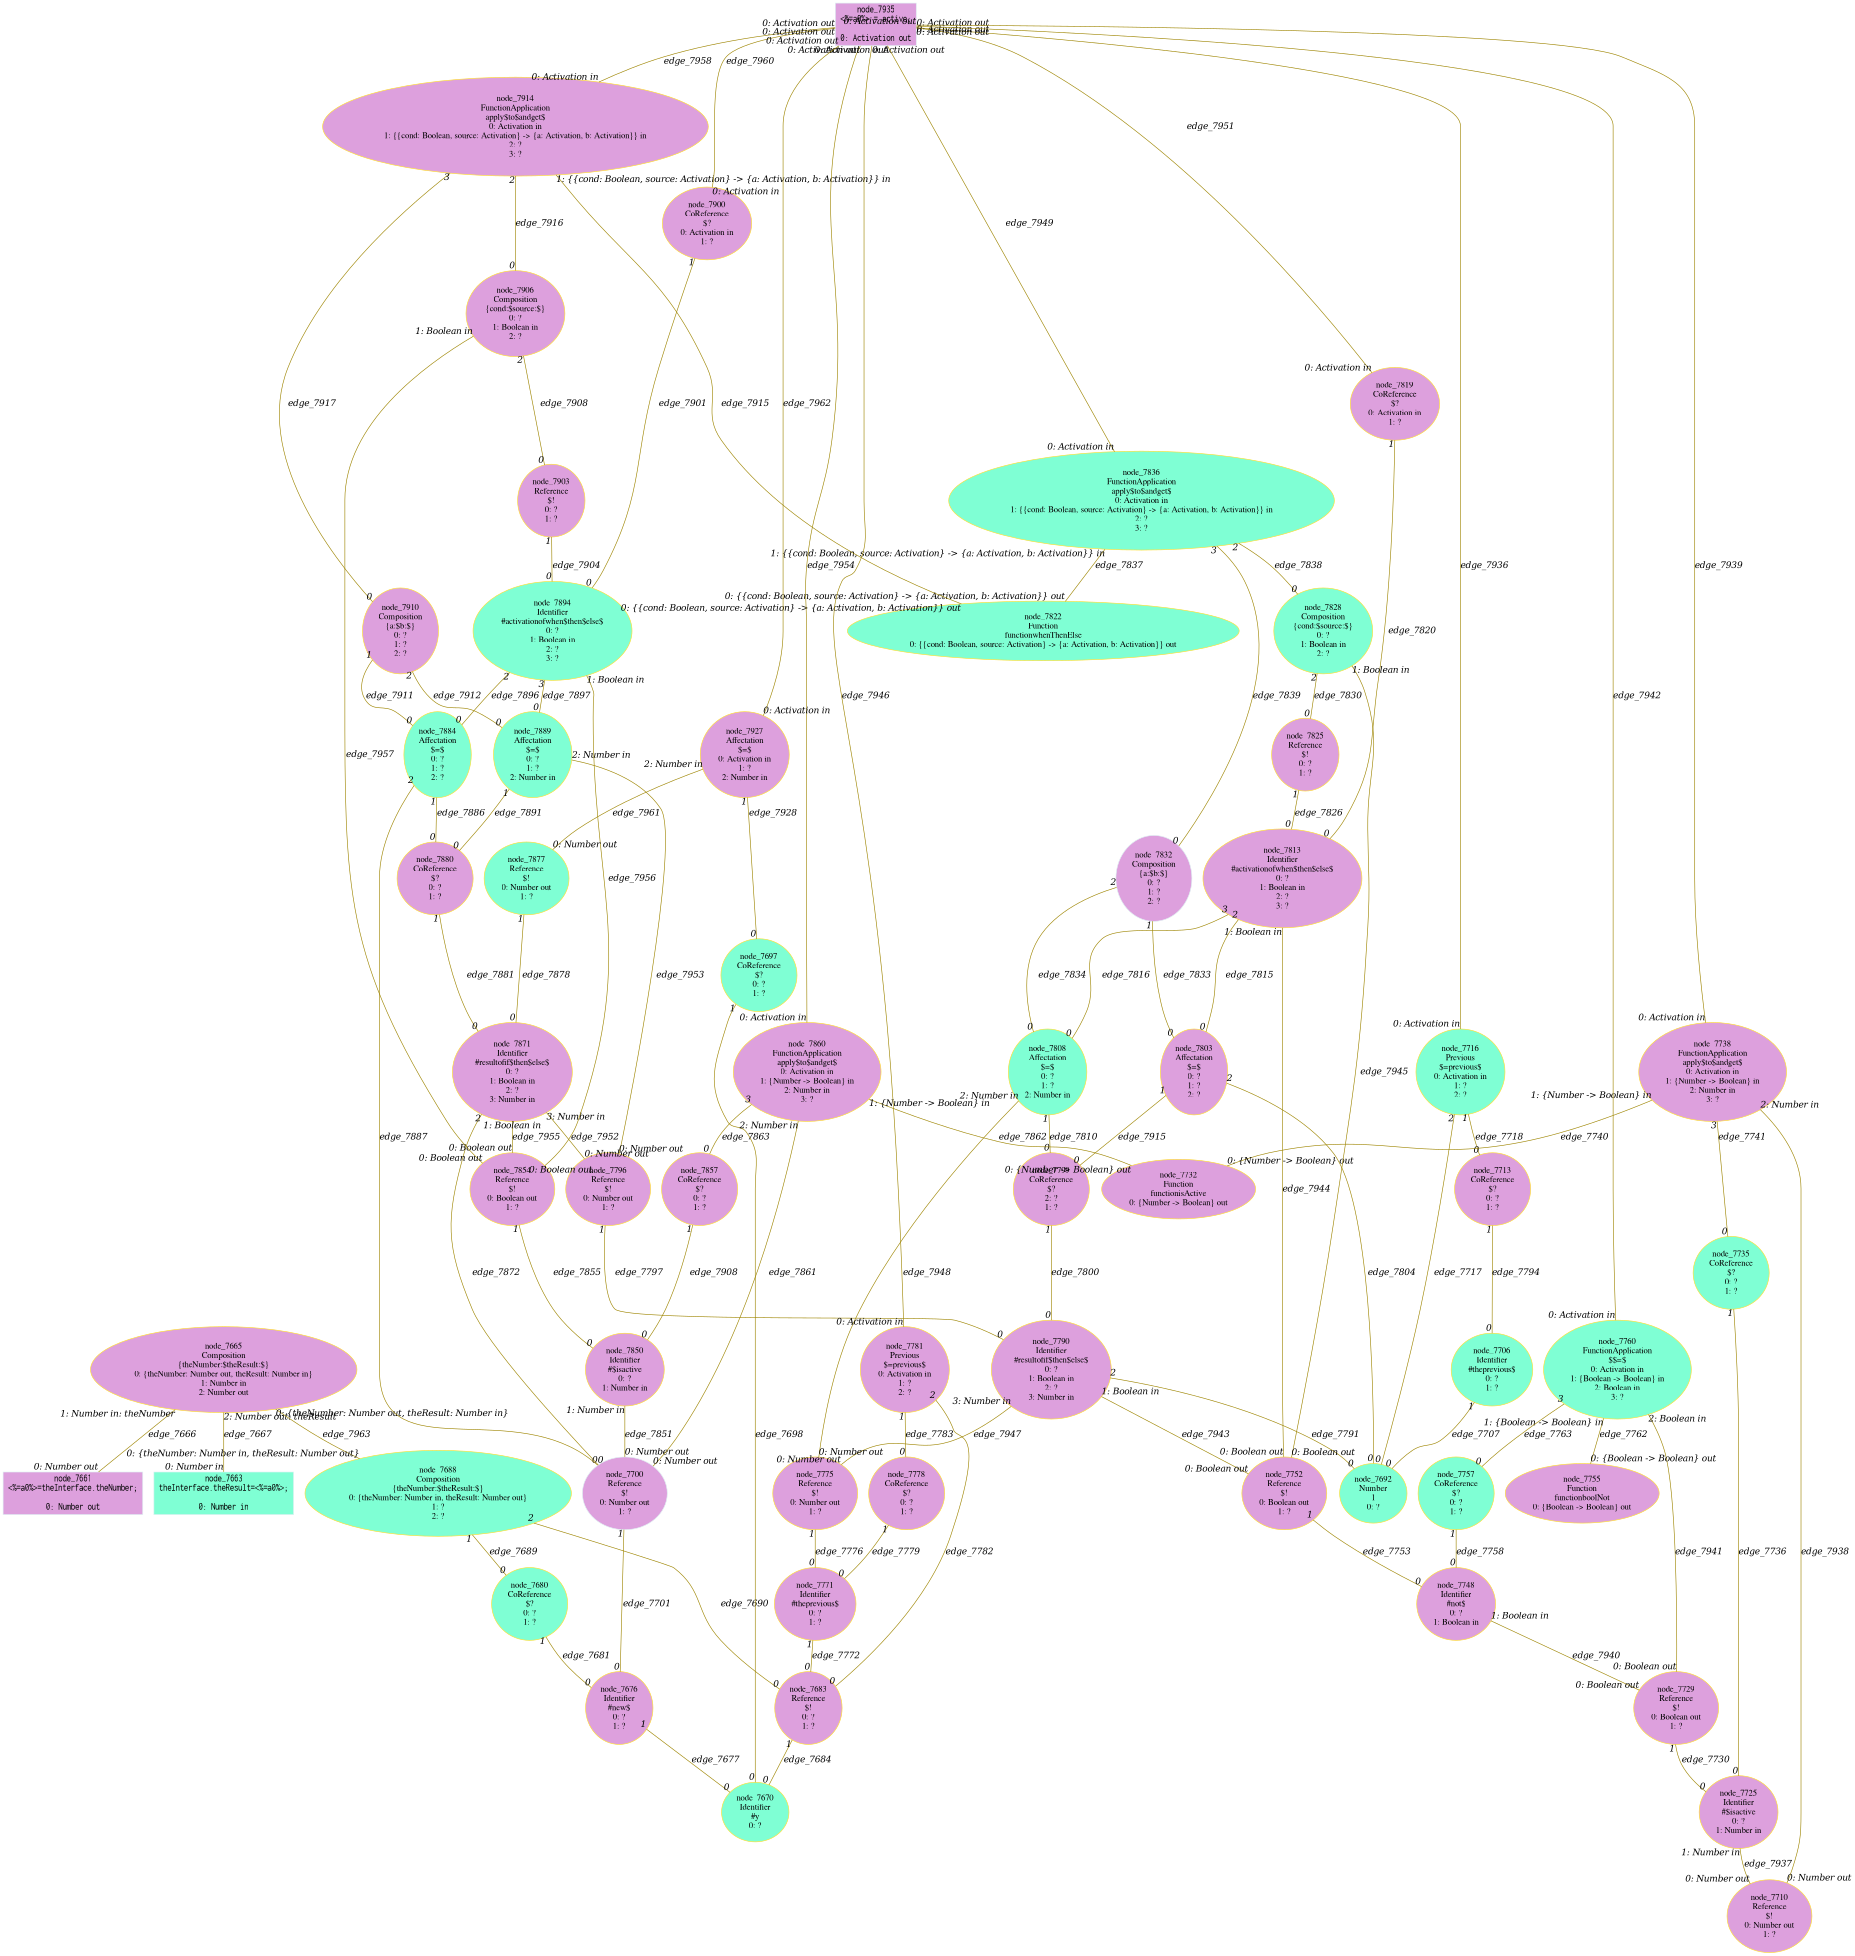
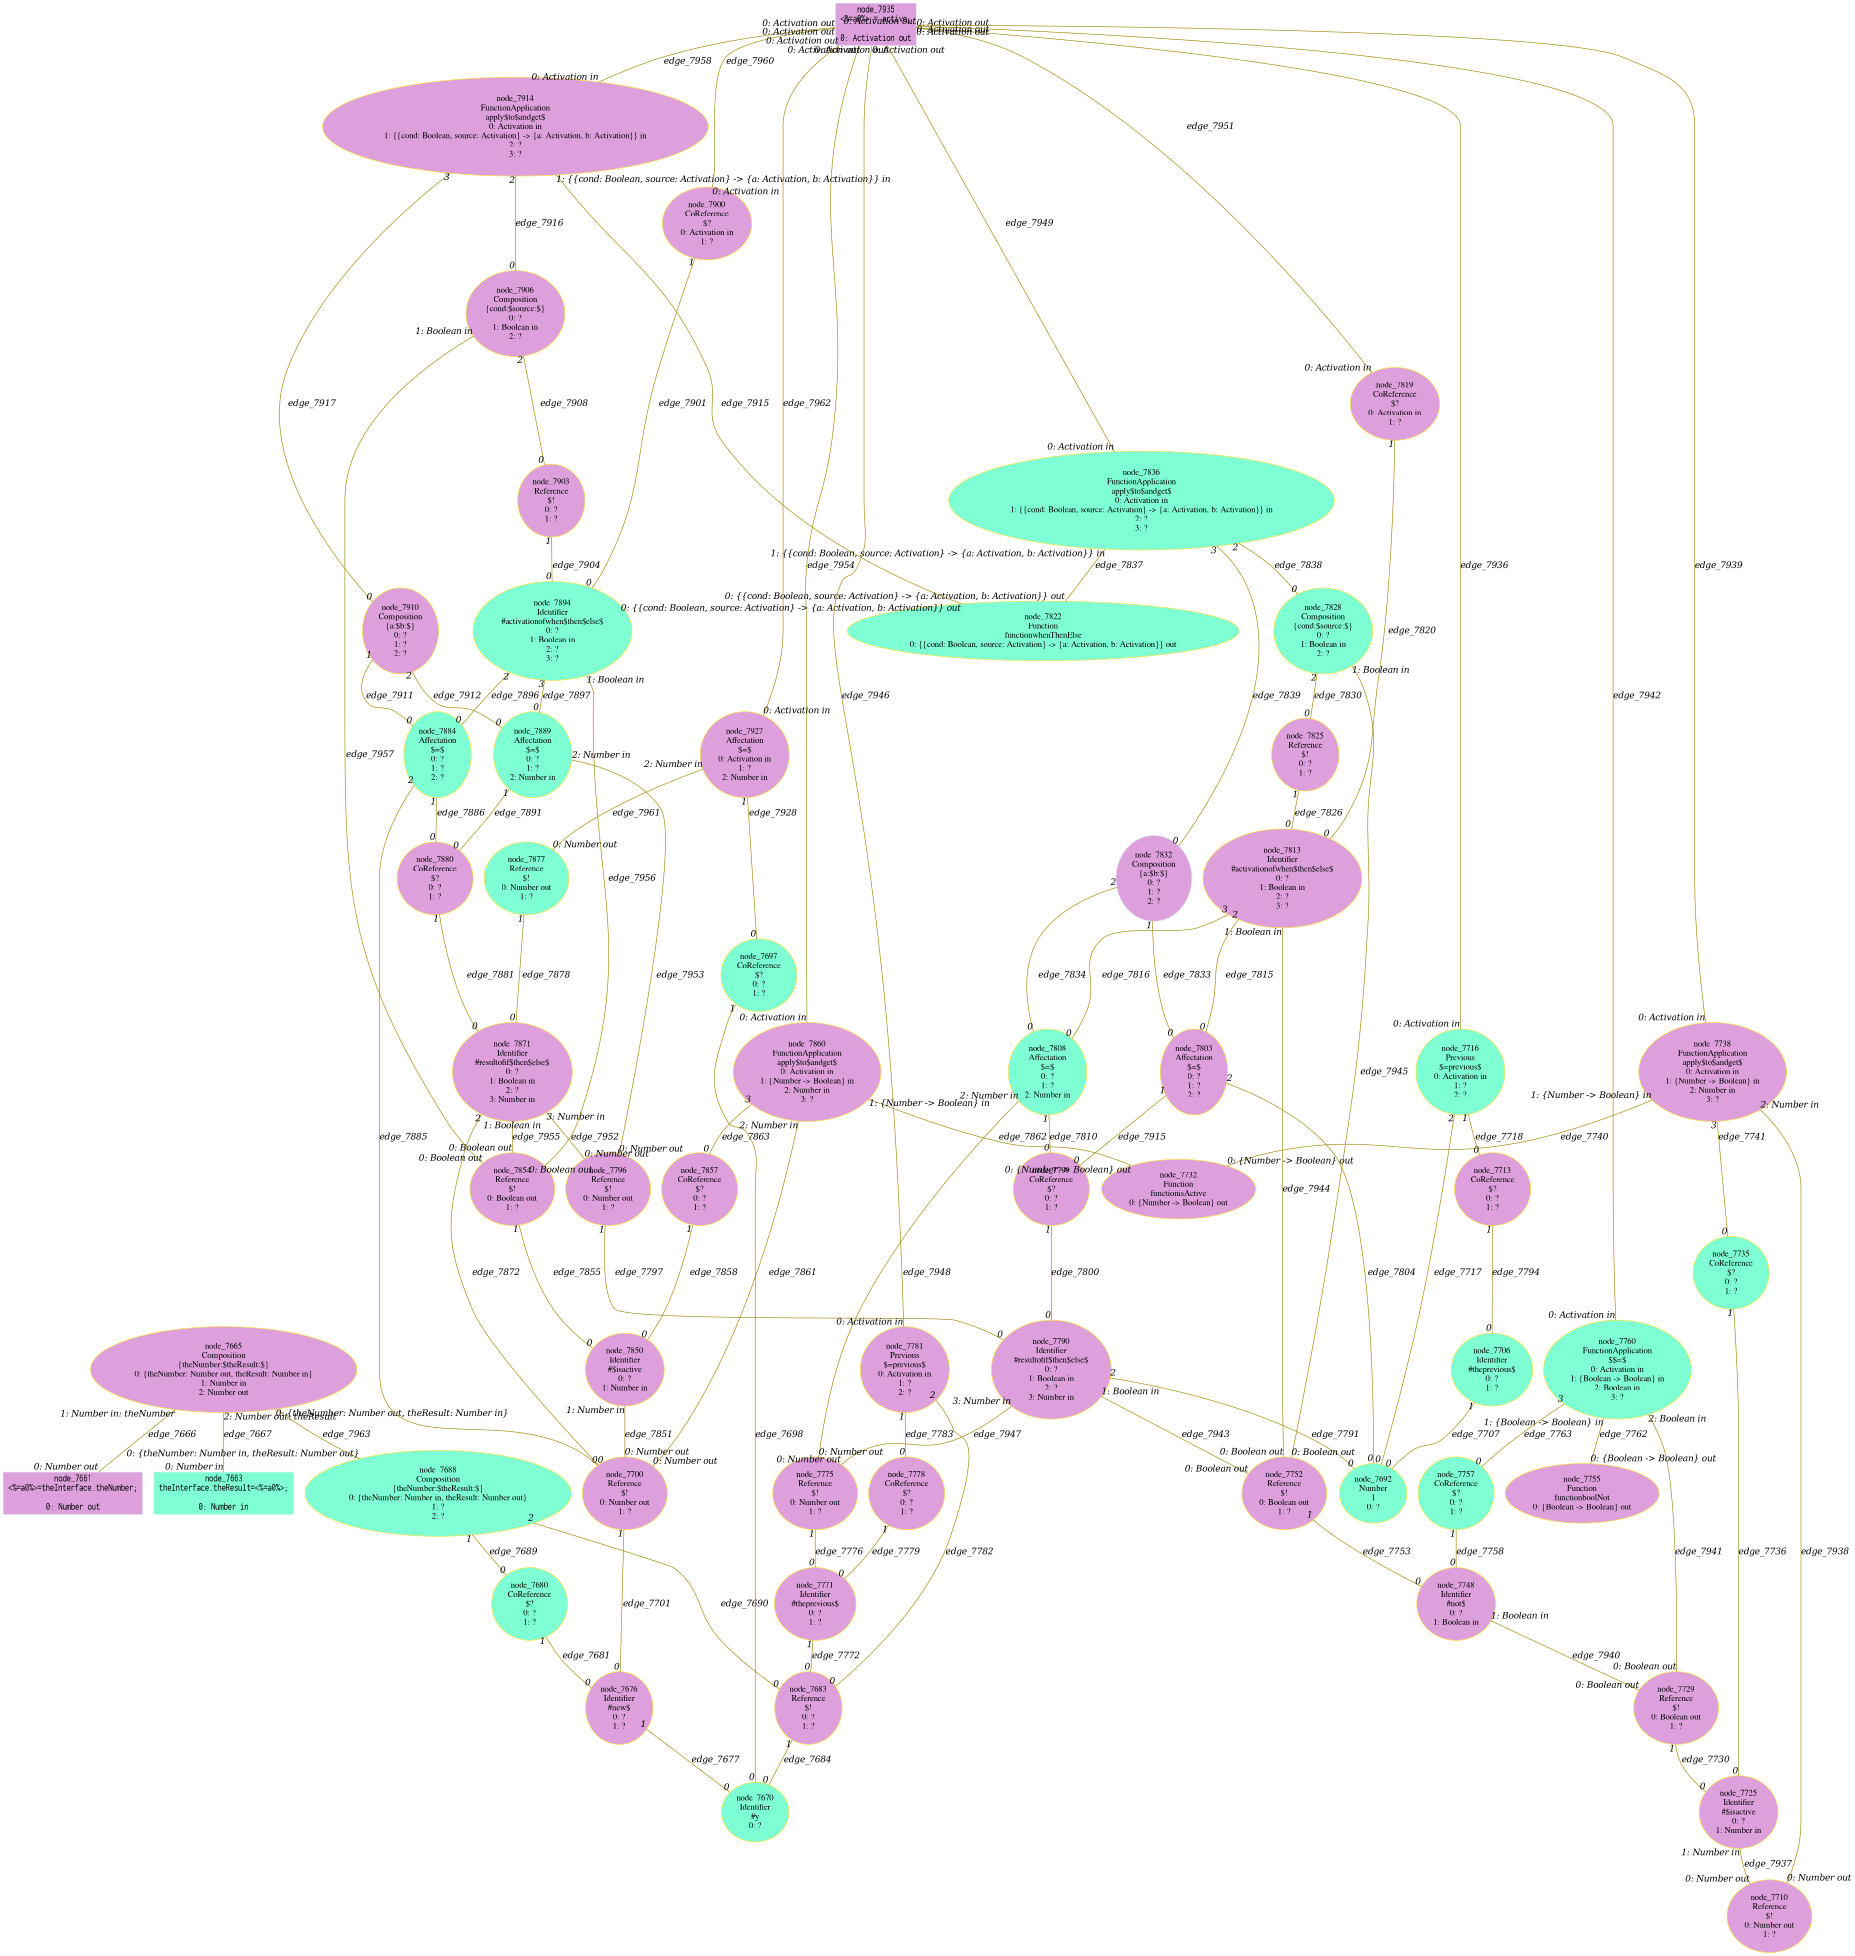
edge "node_7884 Affectation $=$ 0: ? 1: ? 2: ?" -- "node_7700 Reference $! 0: Number out 1: ?": label "edge_7887" -> "edge_7885"
node "node_7799 CoReference $? 2: ? 1: ?": label "node_7799 CoReference $? 2: ? 1: ?" -> "node_7799 CoReference $? 0: ? 1: ?"
edge "node_7857 CoReference $? 0: ? 1: ?" -- "node_7850 Identifier #$isactive 0: ? 1: Number in": label "edge_7908" -> "edge_7858"
node "node_7700 Reference $! 0: Number out 1: ?": color #dff1f2 -> #ffde2f
